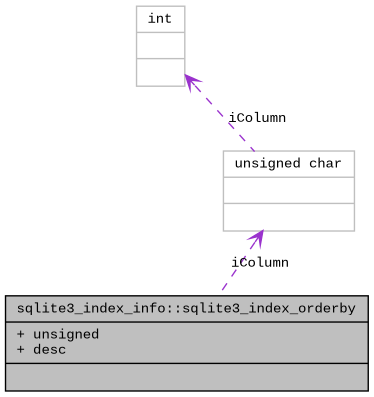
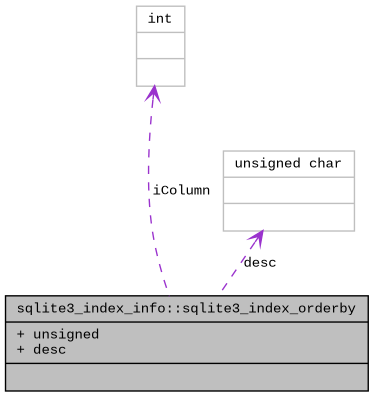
edge "unsigned char" -> "int": now "sqlite3_index_info::sqlite3_index_orderby" -> "int"
edge "sqlite3_index_info::sqlite3_index_orderby" -> "unsigned char": label "iColumn" -> "desc"
